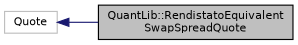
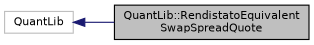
node "Quote": label "Quote" -> "QuantLib"
